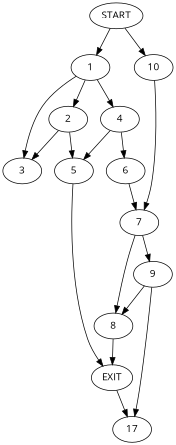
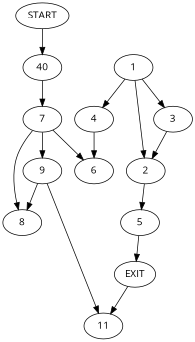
edge "START" -> "1": removed
node "10": label "10" -> "40"
edge "2" -> "3": reversed
edge "4" -> "5": removed
edge "6" -> "7": reversed
edge "8" -> "EXIT": removed
node "17": label "17" -> "11"
